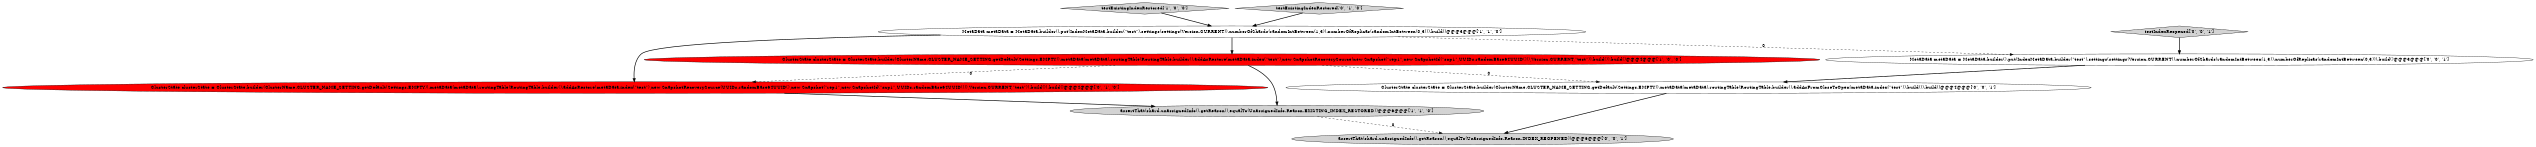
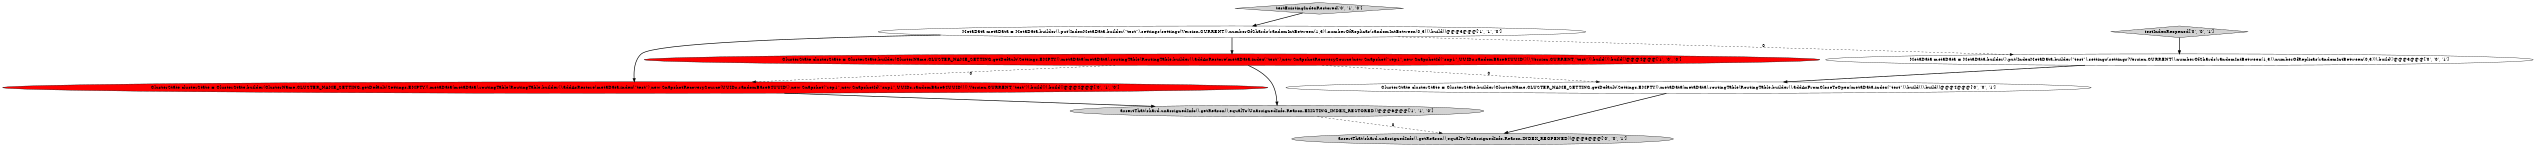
node "testExistingIndexRestored['1', '0', '0']": removed
